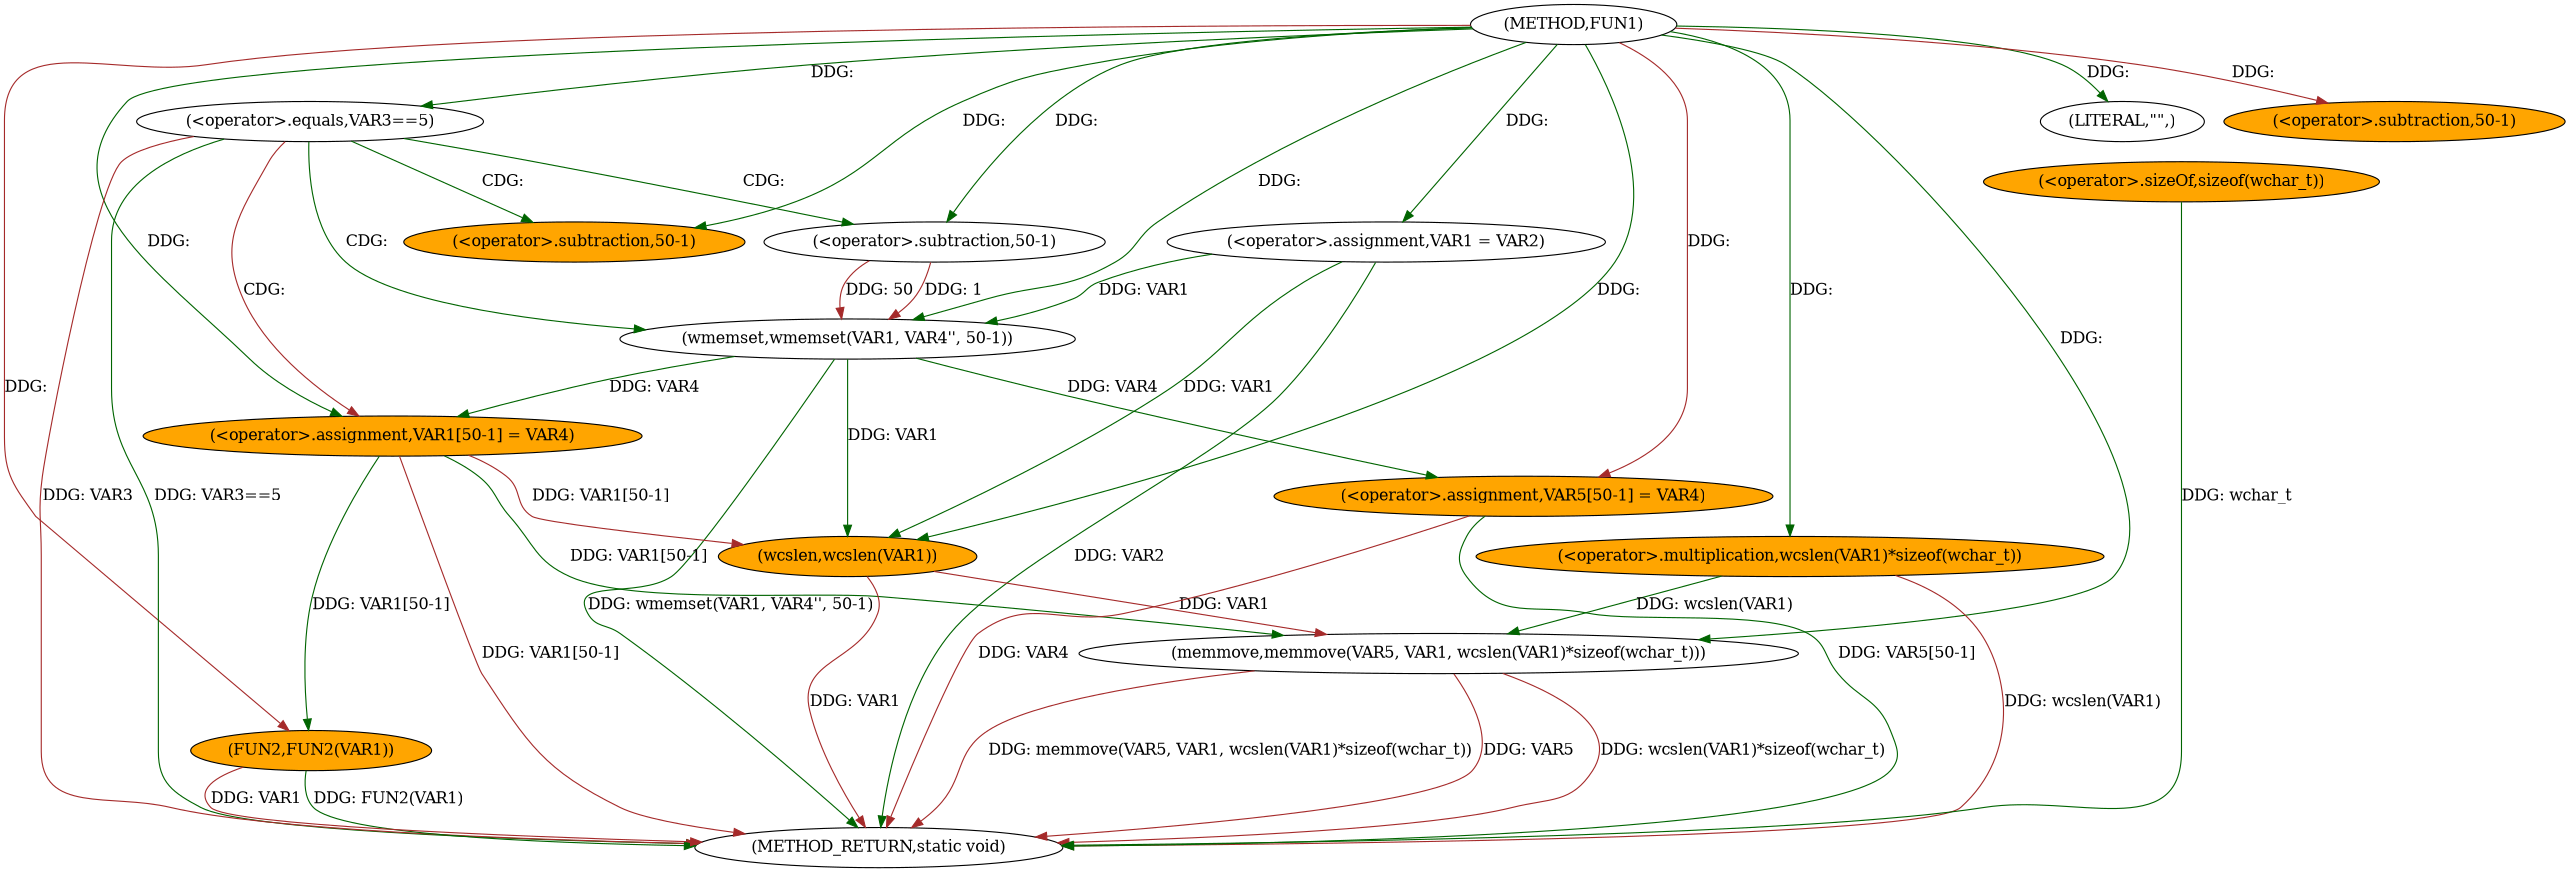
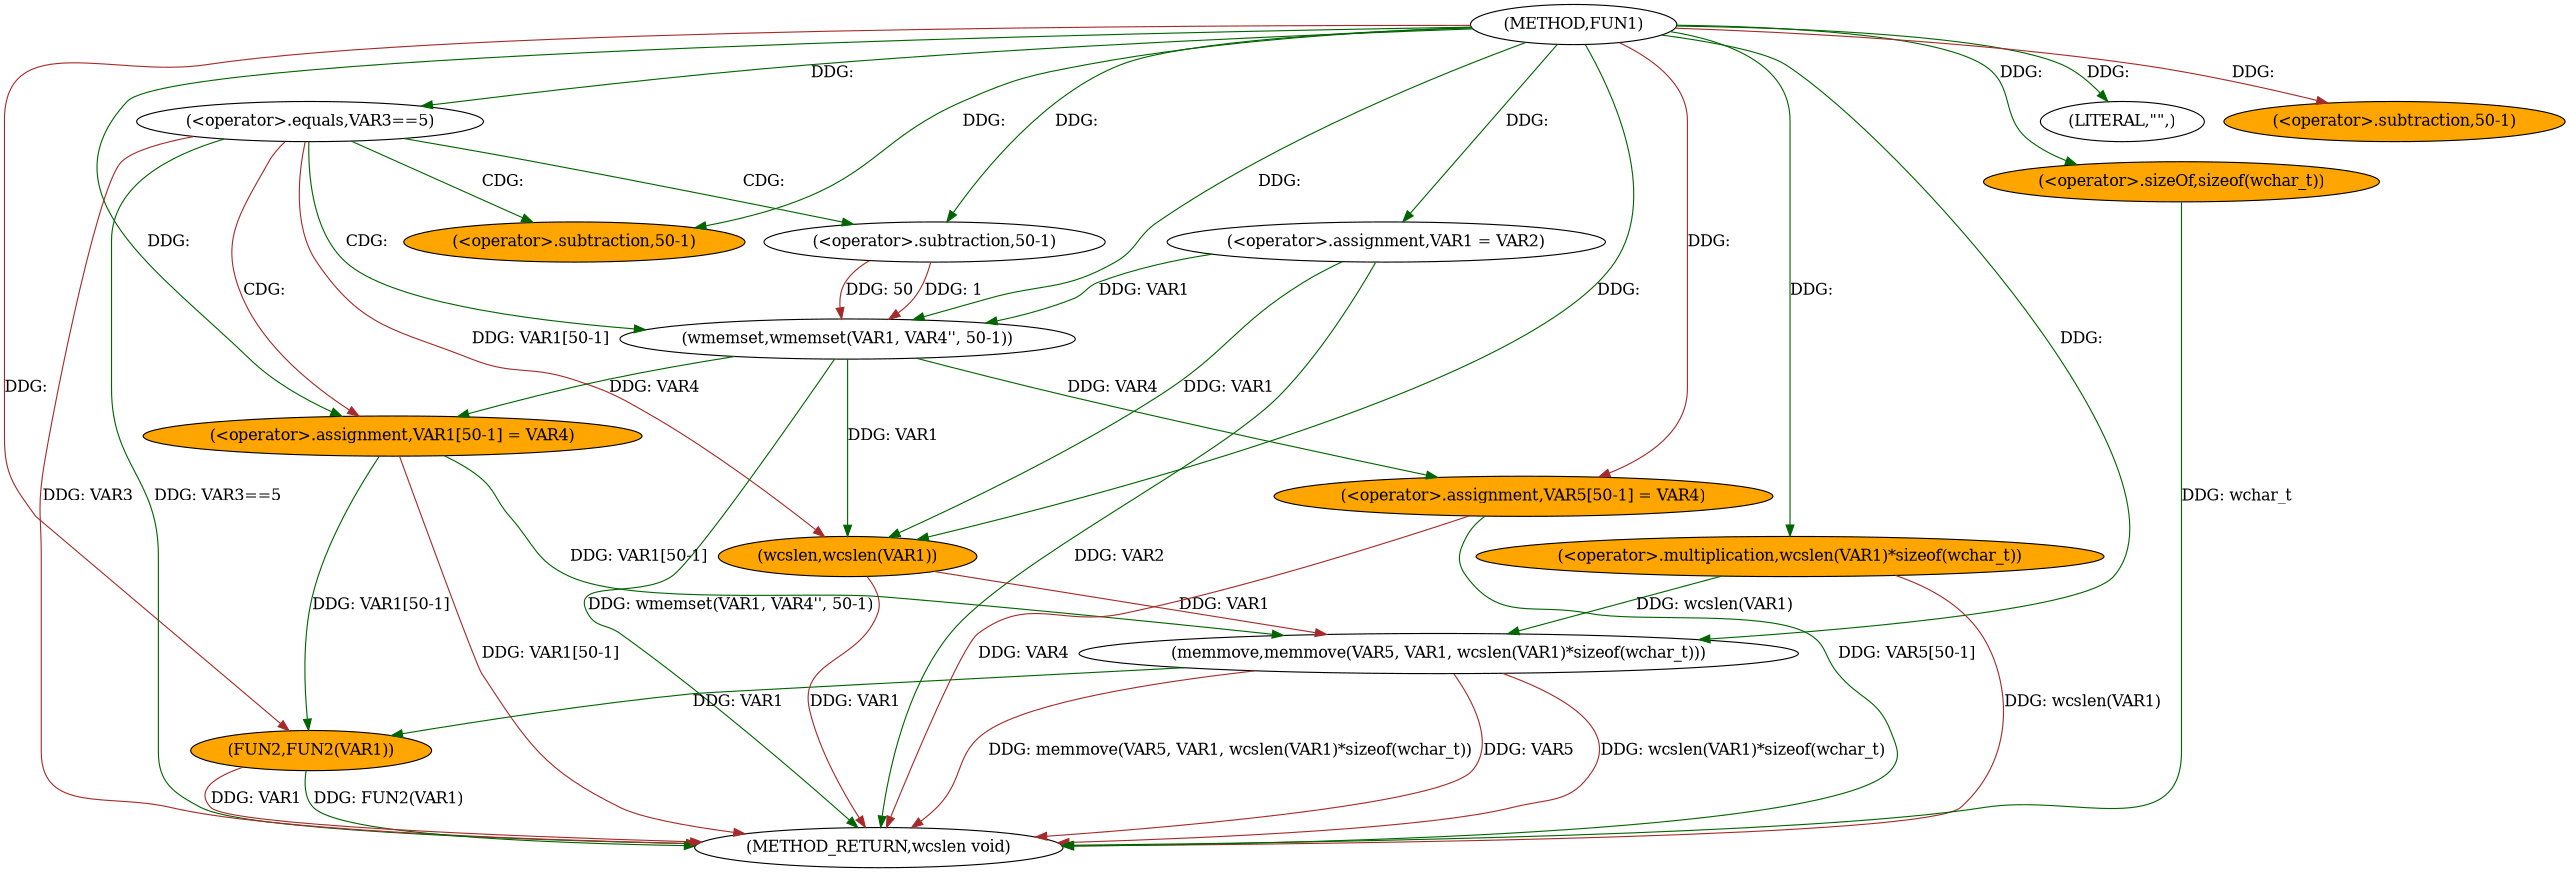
edge "(METHOD,FUN1)" -> "(<operator>.sizeOf,sizeof(wchar_t))": added, label "DDG:"
edge "(<operator>.assignment,VAR1[50-1] = VAR4)" -> "(wcslen,wcslen(VAR1))": now "(<operator>.equals,VAR3==5)" -> "(wcslen,wcslen(VAR1))"
edge "(memmove,memmove(VAR5, VAR1, wcslen(VAR1)*sizeof(wchar_t)))" -> "(FUN2,FUN2(VAR1))": added, label "DDG: VAR1"
node "(METHOD_RETURN,static void)": label "(METHOD_RETURN,static void)" -> "(METHOD_RETURN,wcslen void)"
